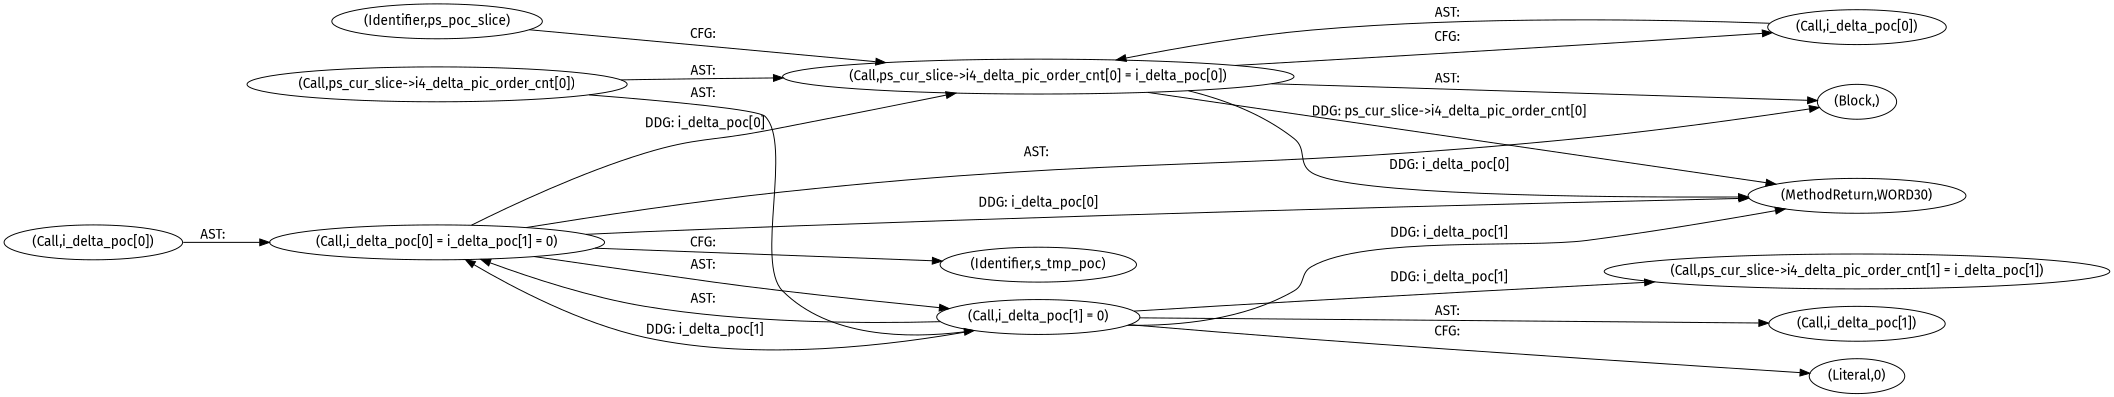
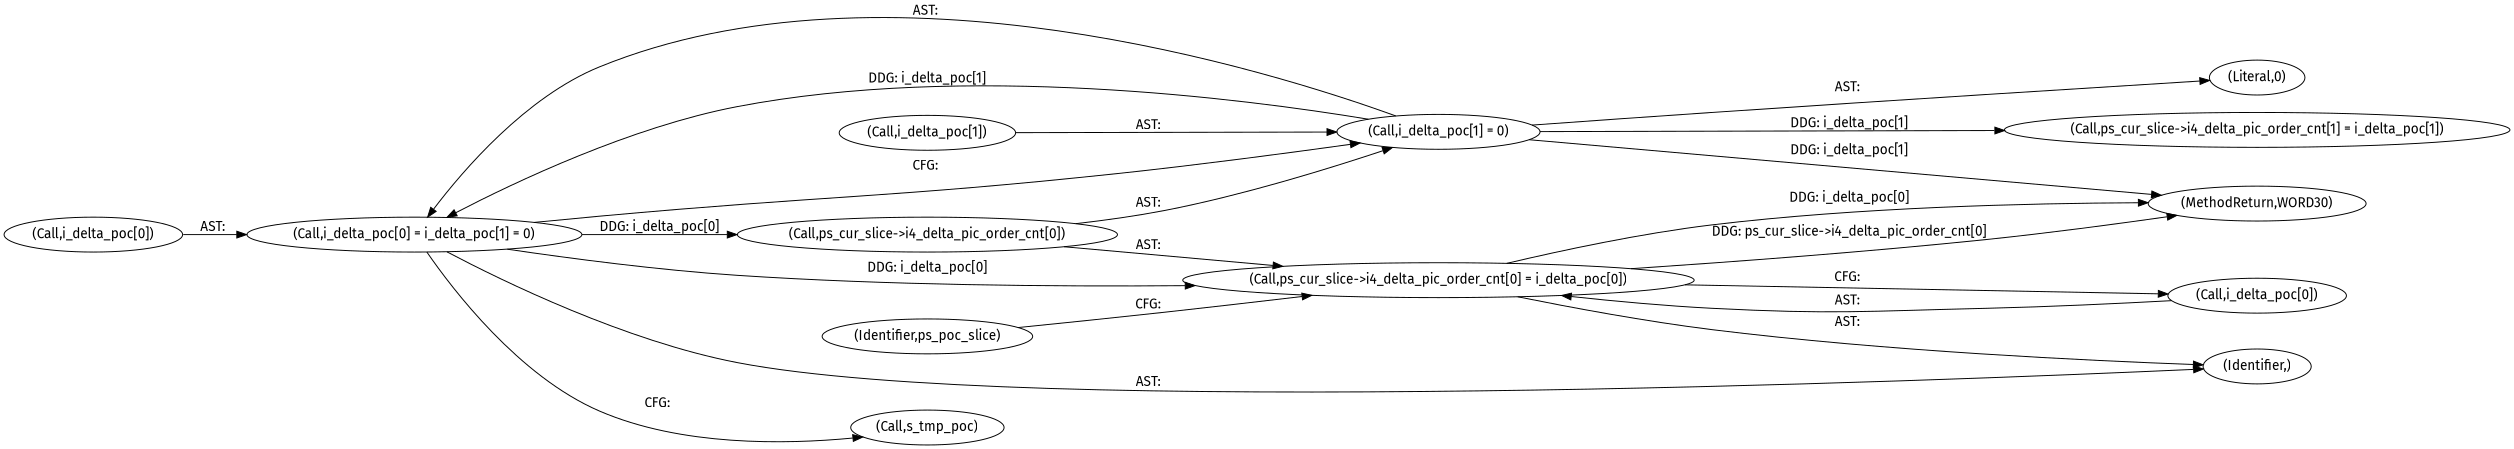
node "(Block,)": label "(Block,)" -> "(Identifier,)"
edge "(Call,i_delta_poc[0] = i_delta_poc[1] = 0)" -> "(MethodReturn,WORD30)": now "(Call,i_delta_poc[0] = i_delta_poc[1] = 0)" -> "(Call,ps_cur_slice->i4_delta_pic_order_cnt[0])"
edge "(Call,i_delta_poc[0] = i_delta_poc[1] = 0)" -> "(Call,i_delta_poc[1] = 0)": label "AST: " -> "CFG: "
node "(Identifier,s_tmp_poc)": label "(Identifier,s_tmp_poc)" -> "(Call,s_tmp_poc)"
edge "(Call,i_delta_poc[1] = 0)" -> "(Call,i_delta_poc[1])": reversed
edge "(Call,i_delta_poc[1] = 0)" -> "(Literal,0)": label "CFG: " -> "AST: "
